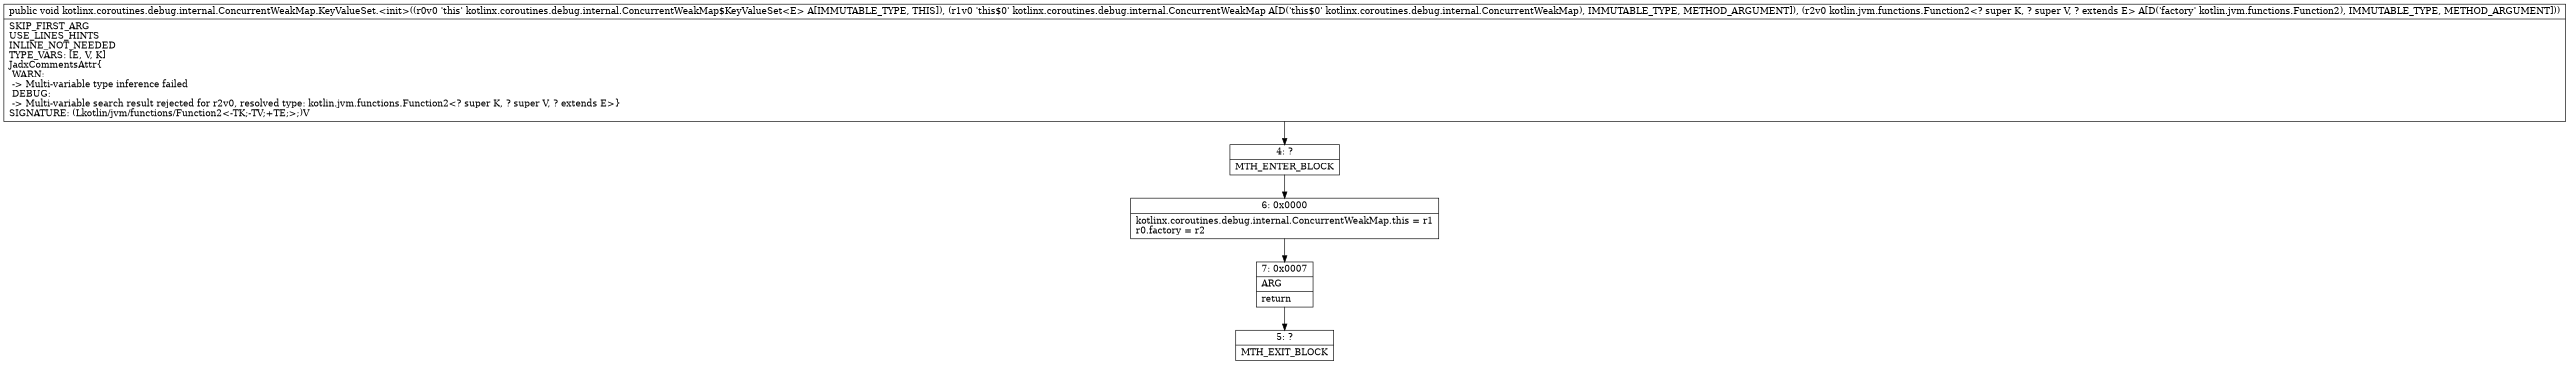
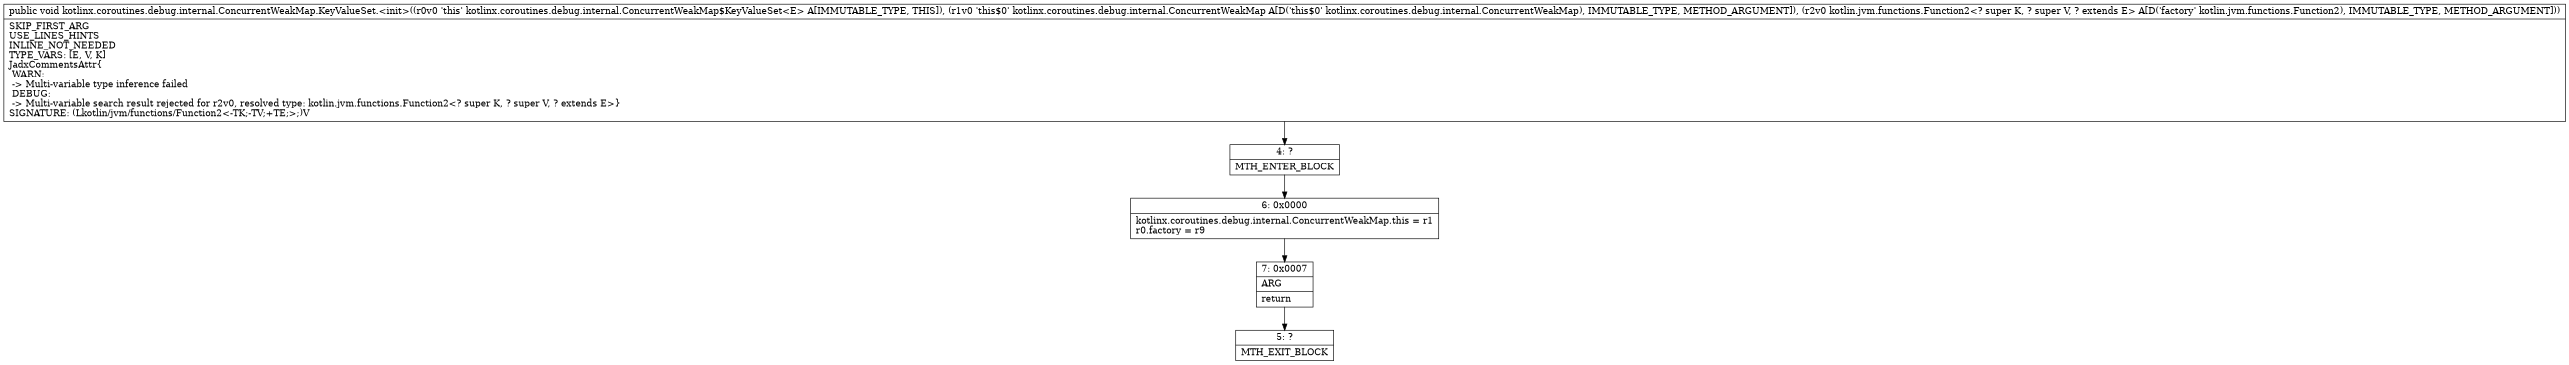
node "6: 0x0000": text "r0.factory = r2" -> "r0.factory = r9"
